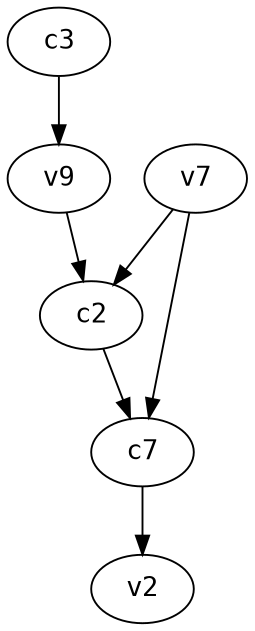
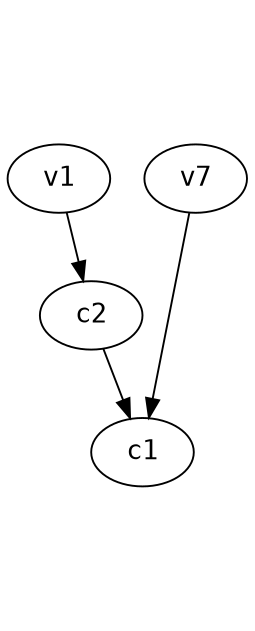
node "c3": removed
node "v9": label "v9" -> "v1"
edge "v7" -> "c2": removed
node "c7": label "c7" -> "c1"
node "v2": removed
